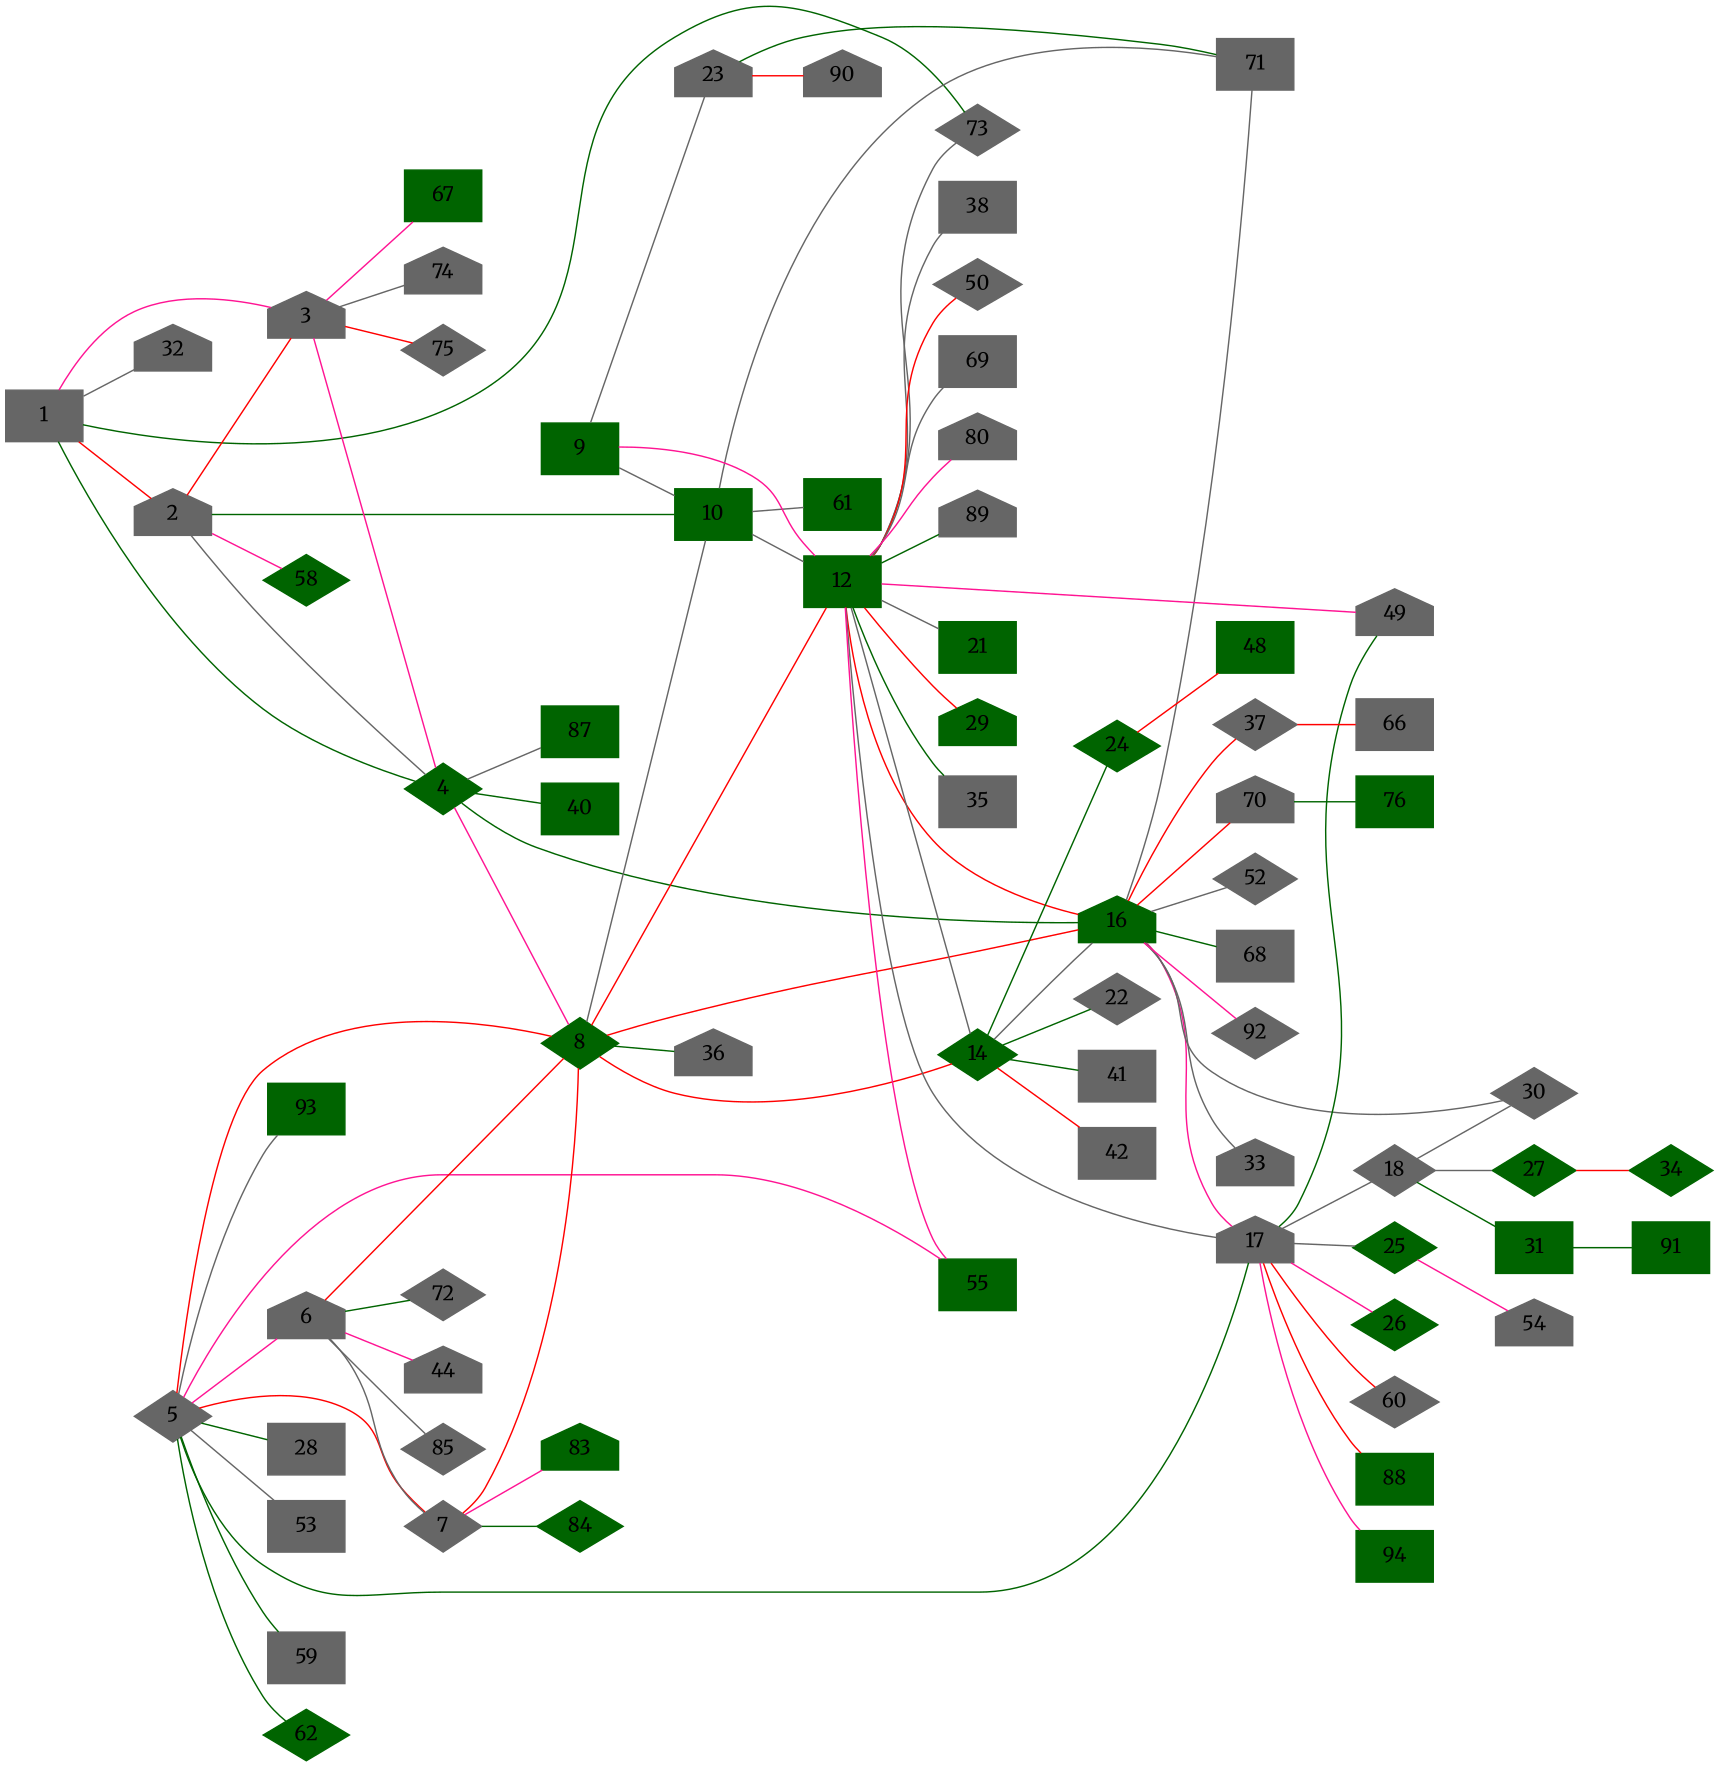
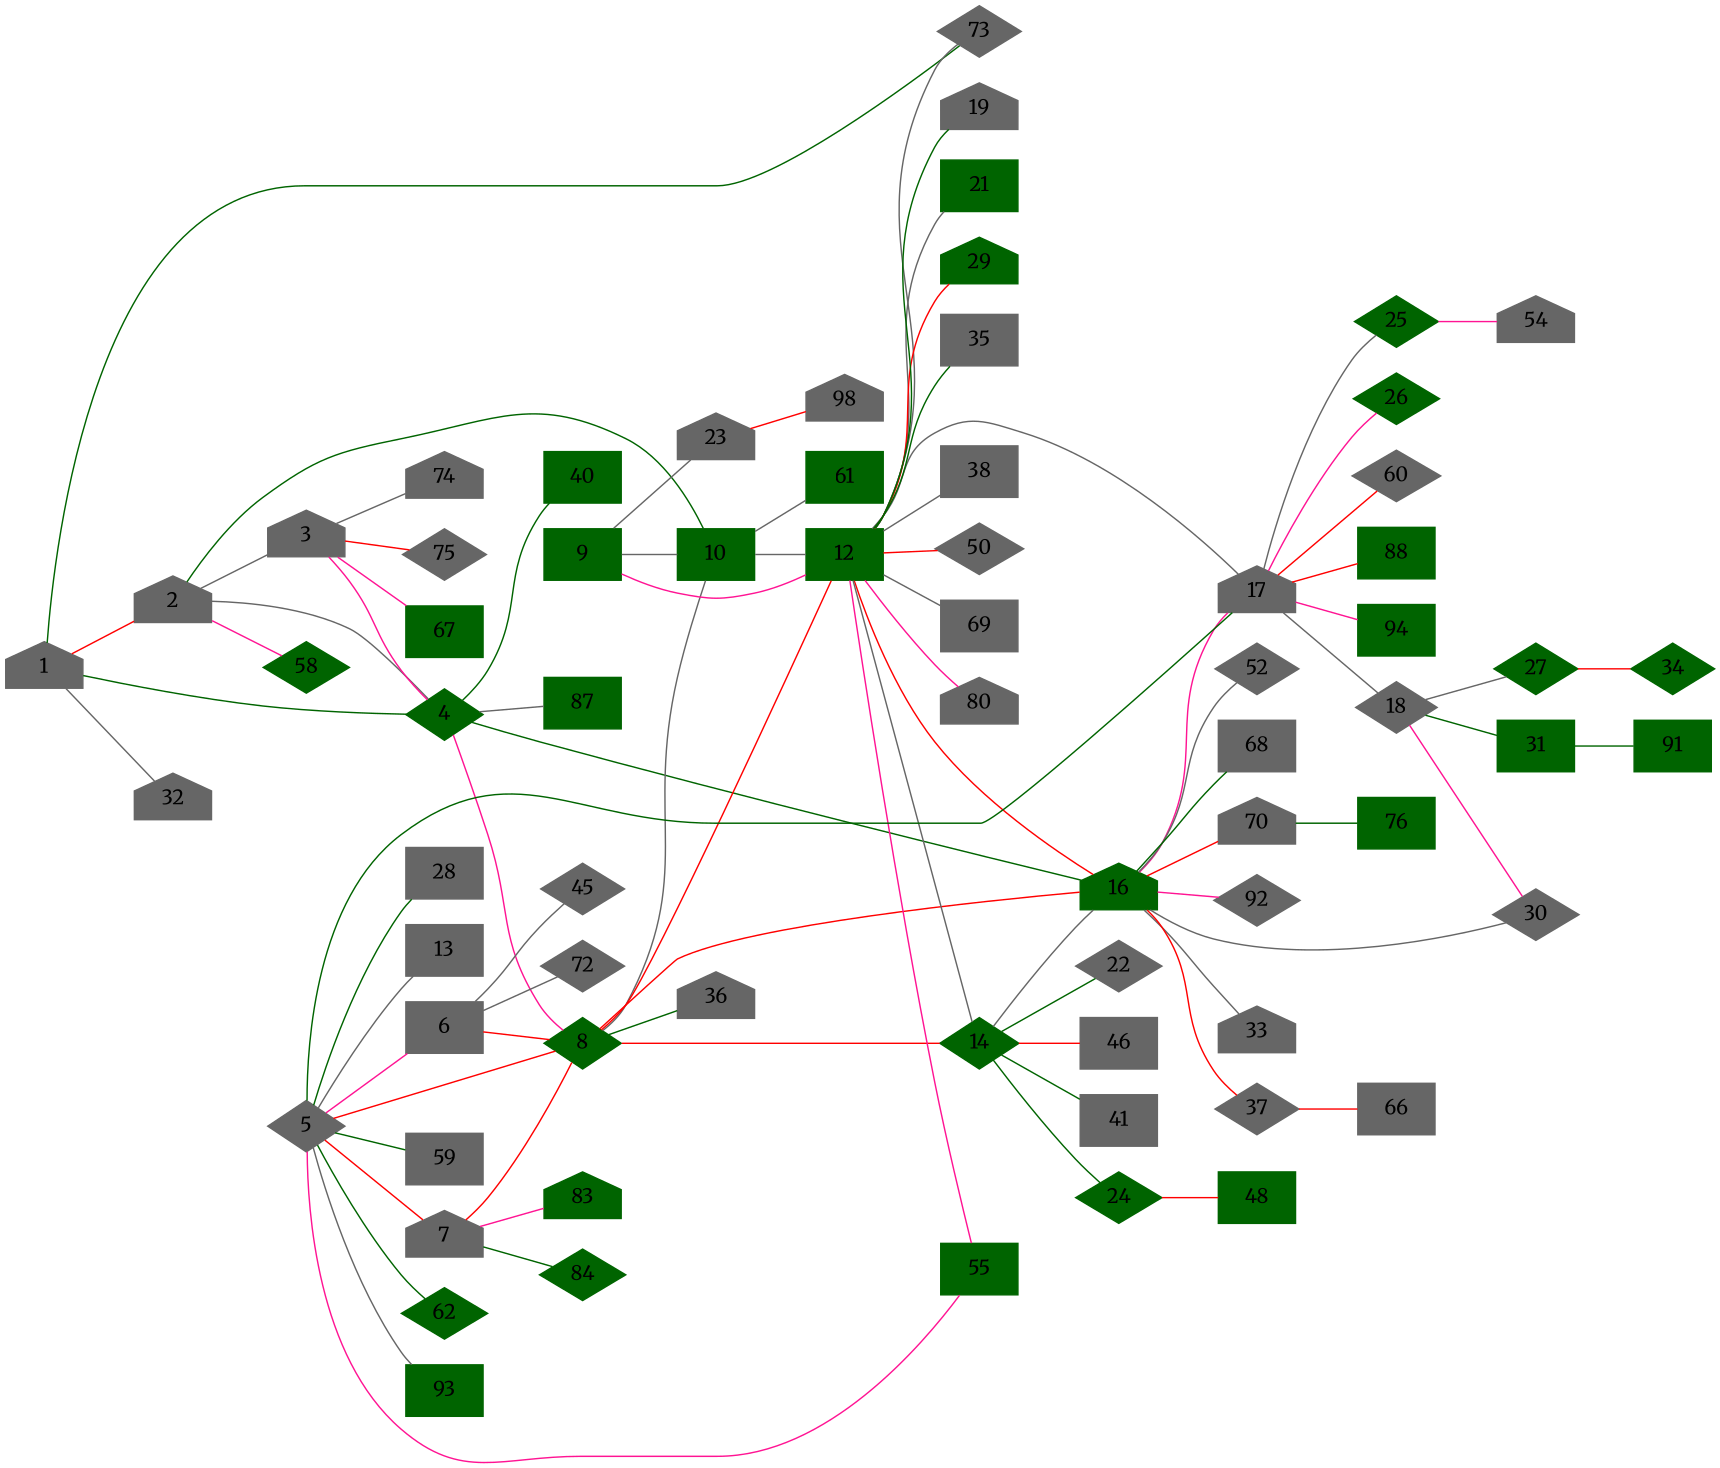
node "71": removed
node "90": label "90" -> "98"
edge "3" -- "1": removed
node "1": shape box -> house
edge "3" -- "2": color red -> gray40
node "89": label "89" -> "19"
node "49": removed
edge "30" -- "18": color gray40 -> deeppink
node "42": label "42" -> "46"
edge "72" -- "6": color darkgreen -> gray40
node "6": shape house -> box
node "44": removed
edge "6" -- "7": removed
node "85": label "85" -> "45"
node "53": label "53" -> "13"
node "7": shape diamond -> house
